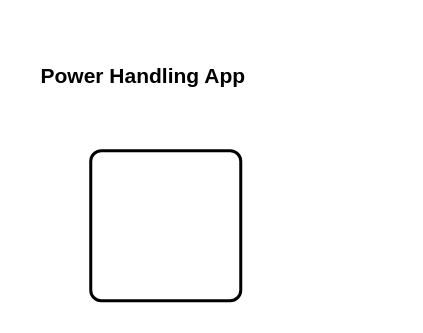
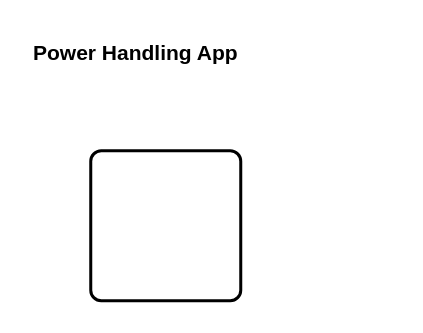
node "Power Handling App": moved (218, 76) -> (211, 53)
